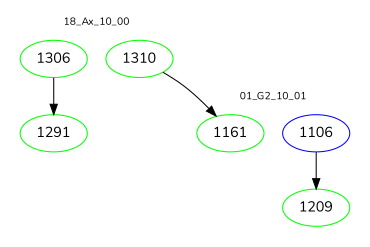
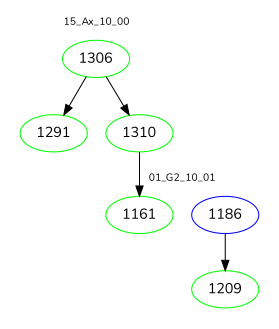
cluster "18_Ax_10_00": label "18_Ax_10_00" -> "15_Ax_10_00"
edge "1306" -> "1310": added
node "1106": label "1106" -> "1186"
